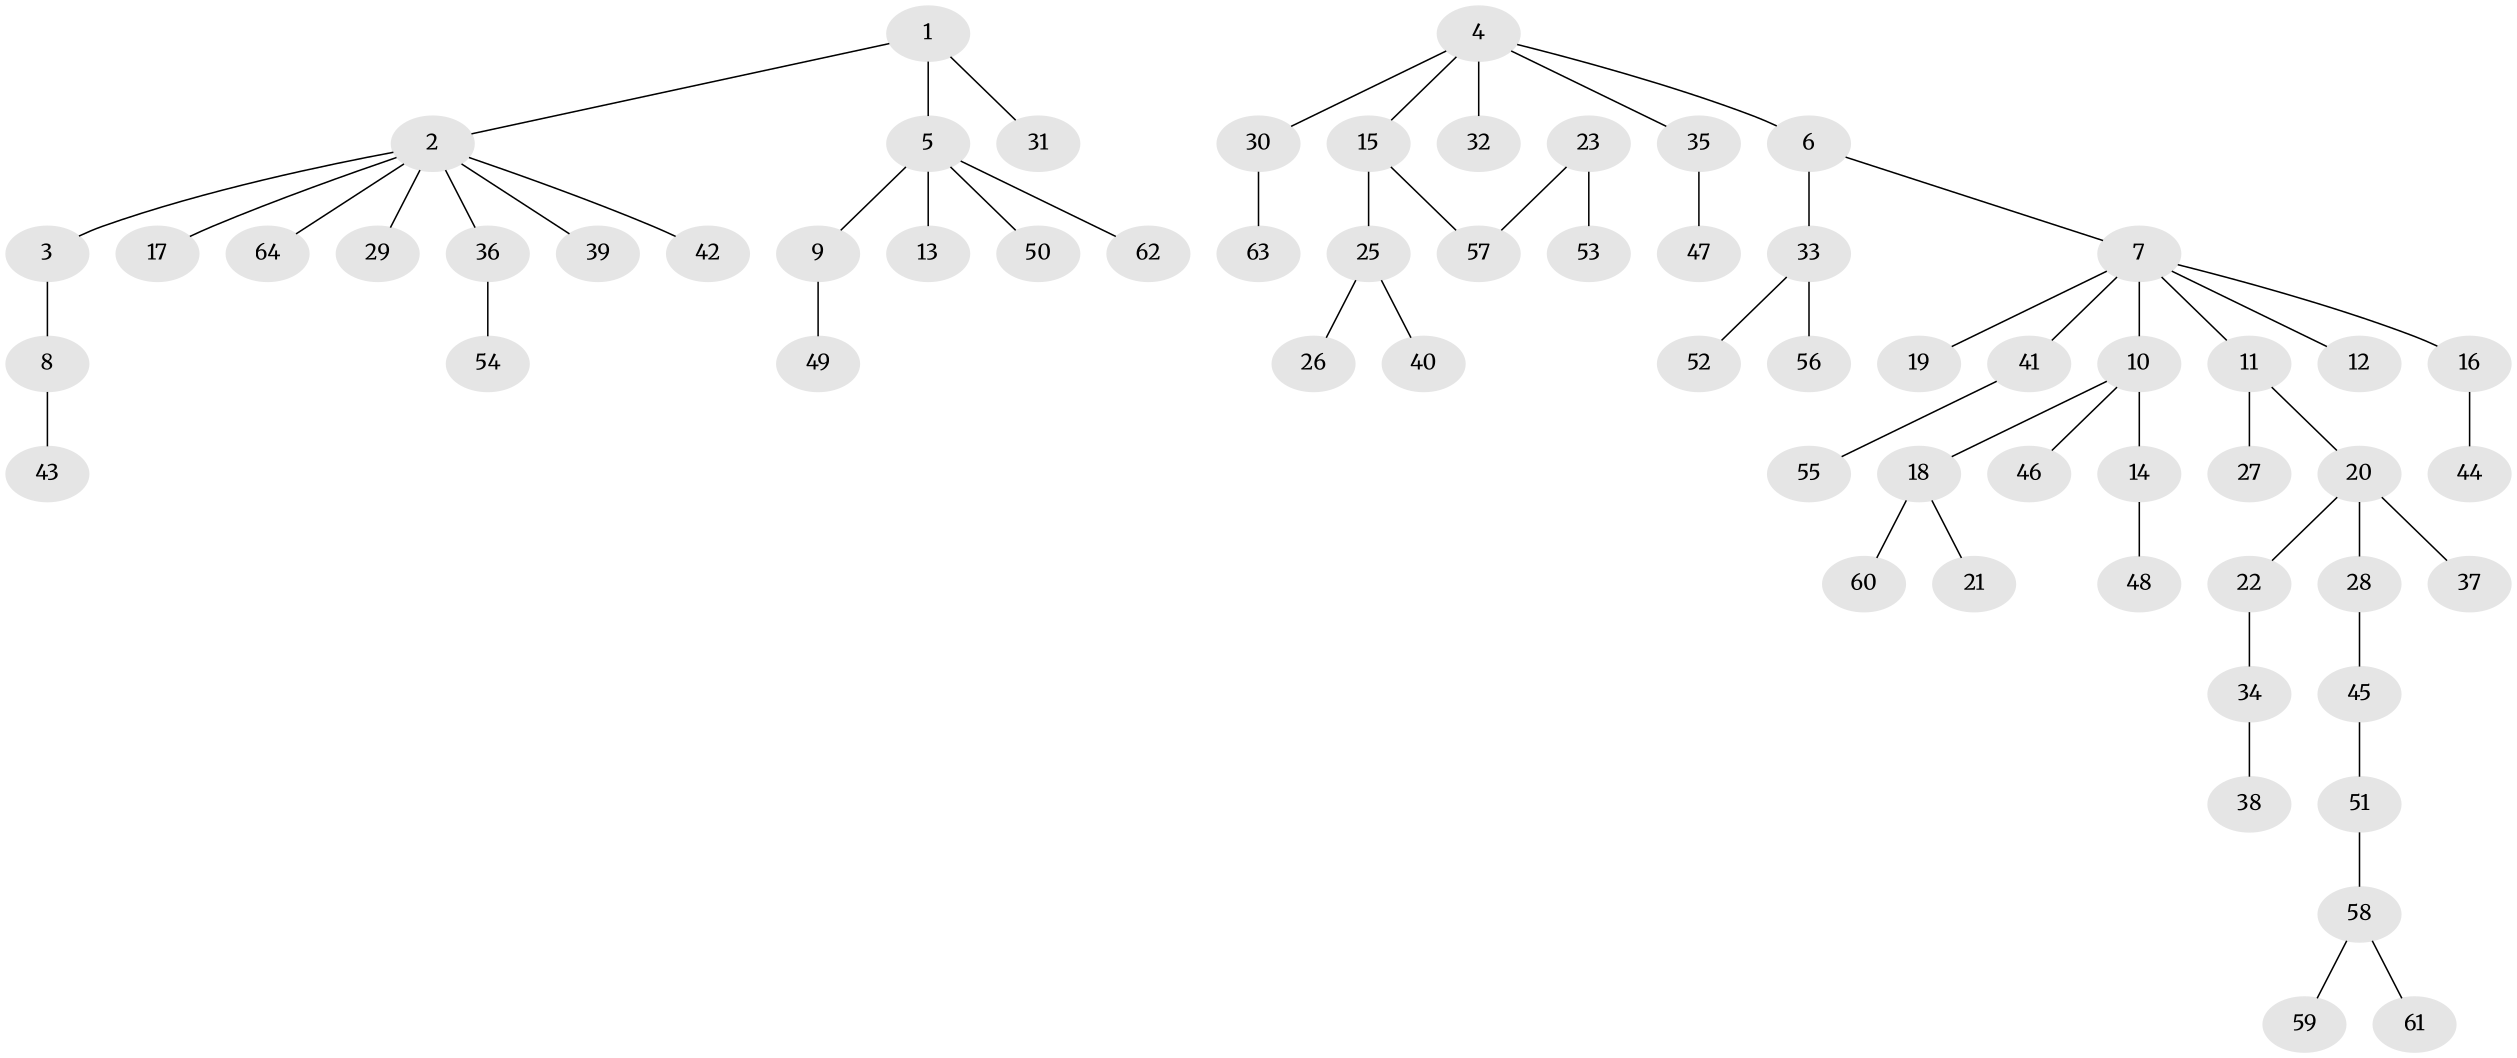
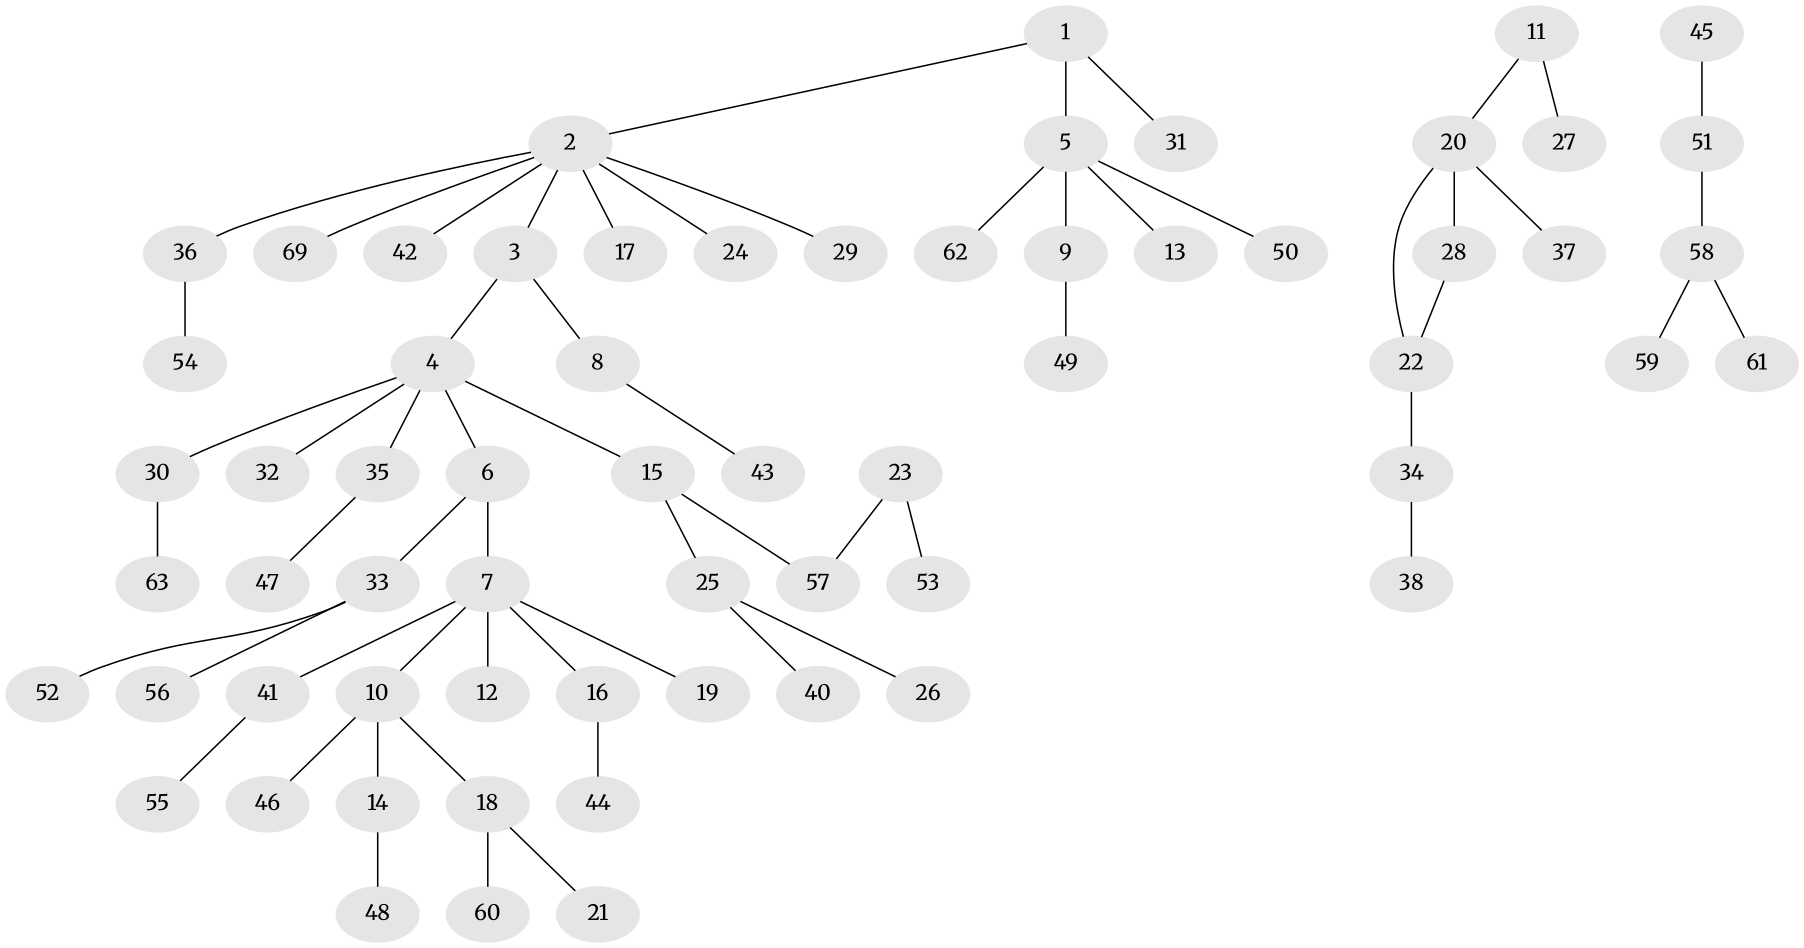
node "64": label "64" -> "24"
node "39": label "39" -> "69"
edge "3" -- "4": added
edge "7" -- "11": removed
edge "28" -- "45": now "28" -- "22"
